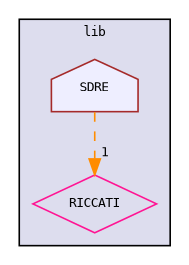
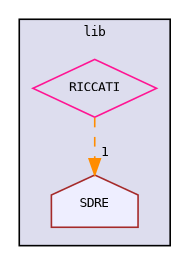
edge "SDRE" -> "RICCATI": reversed
